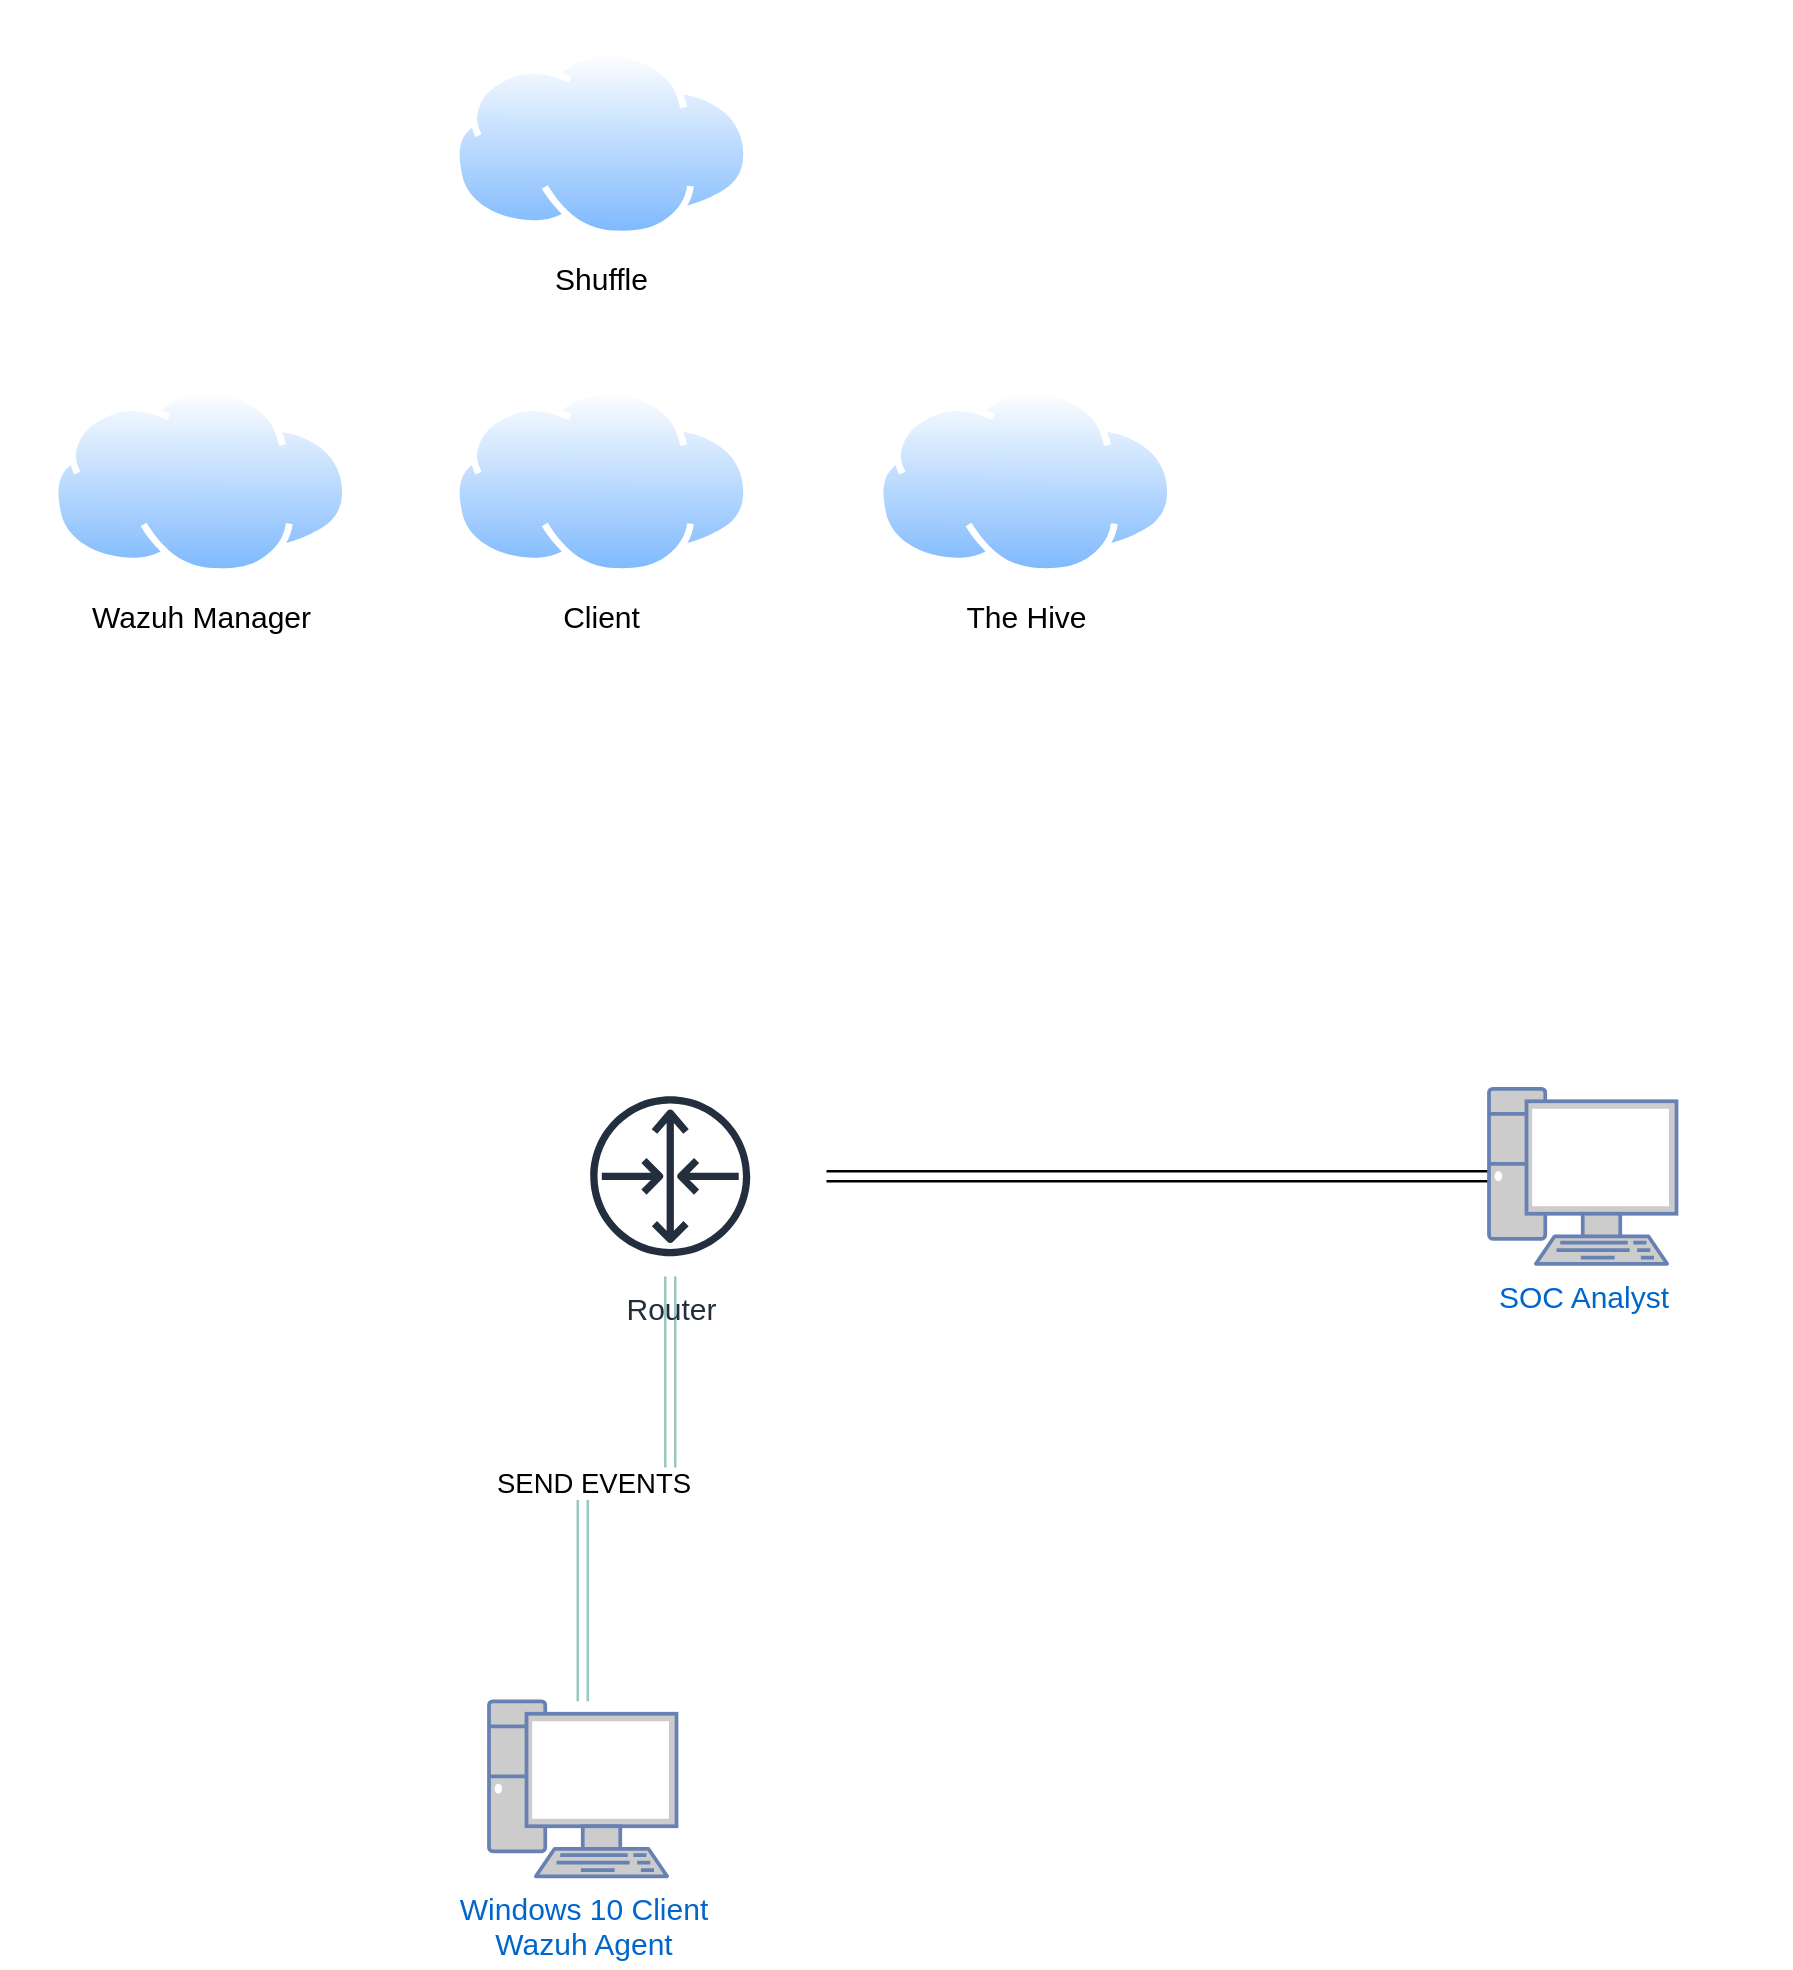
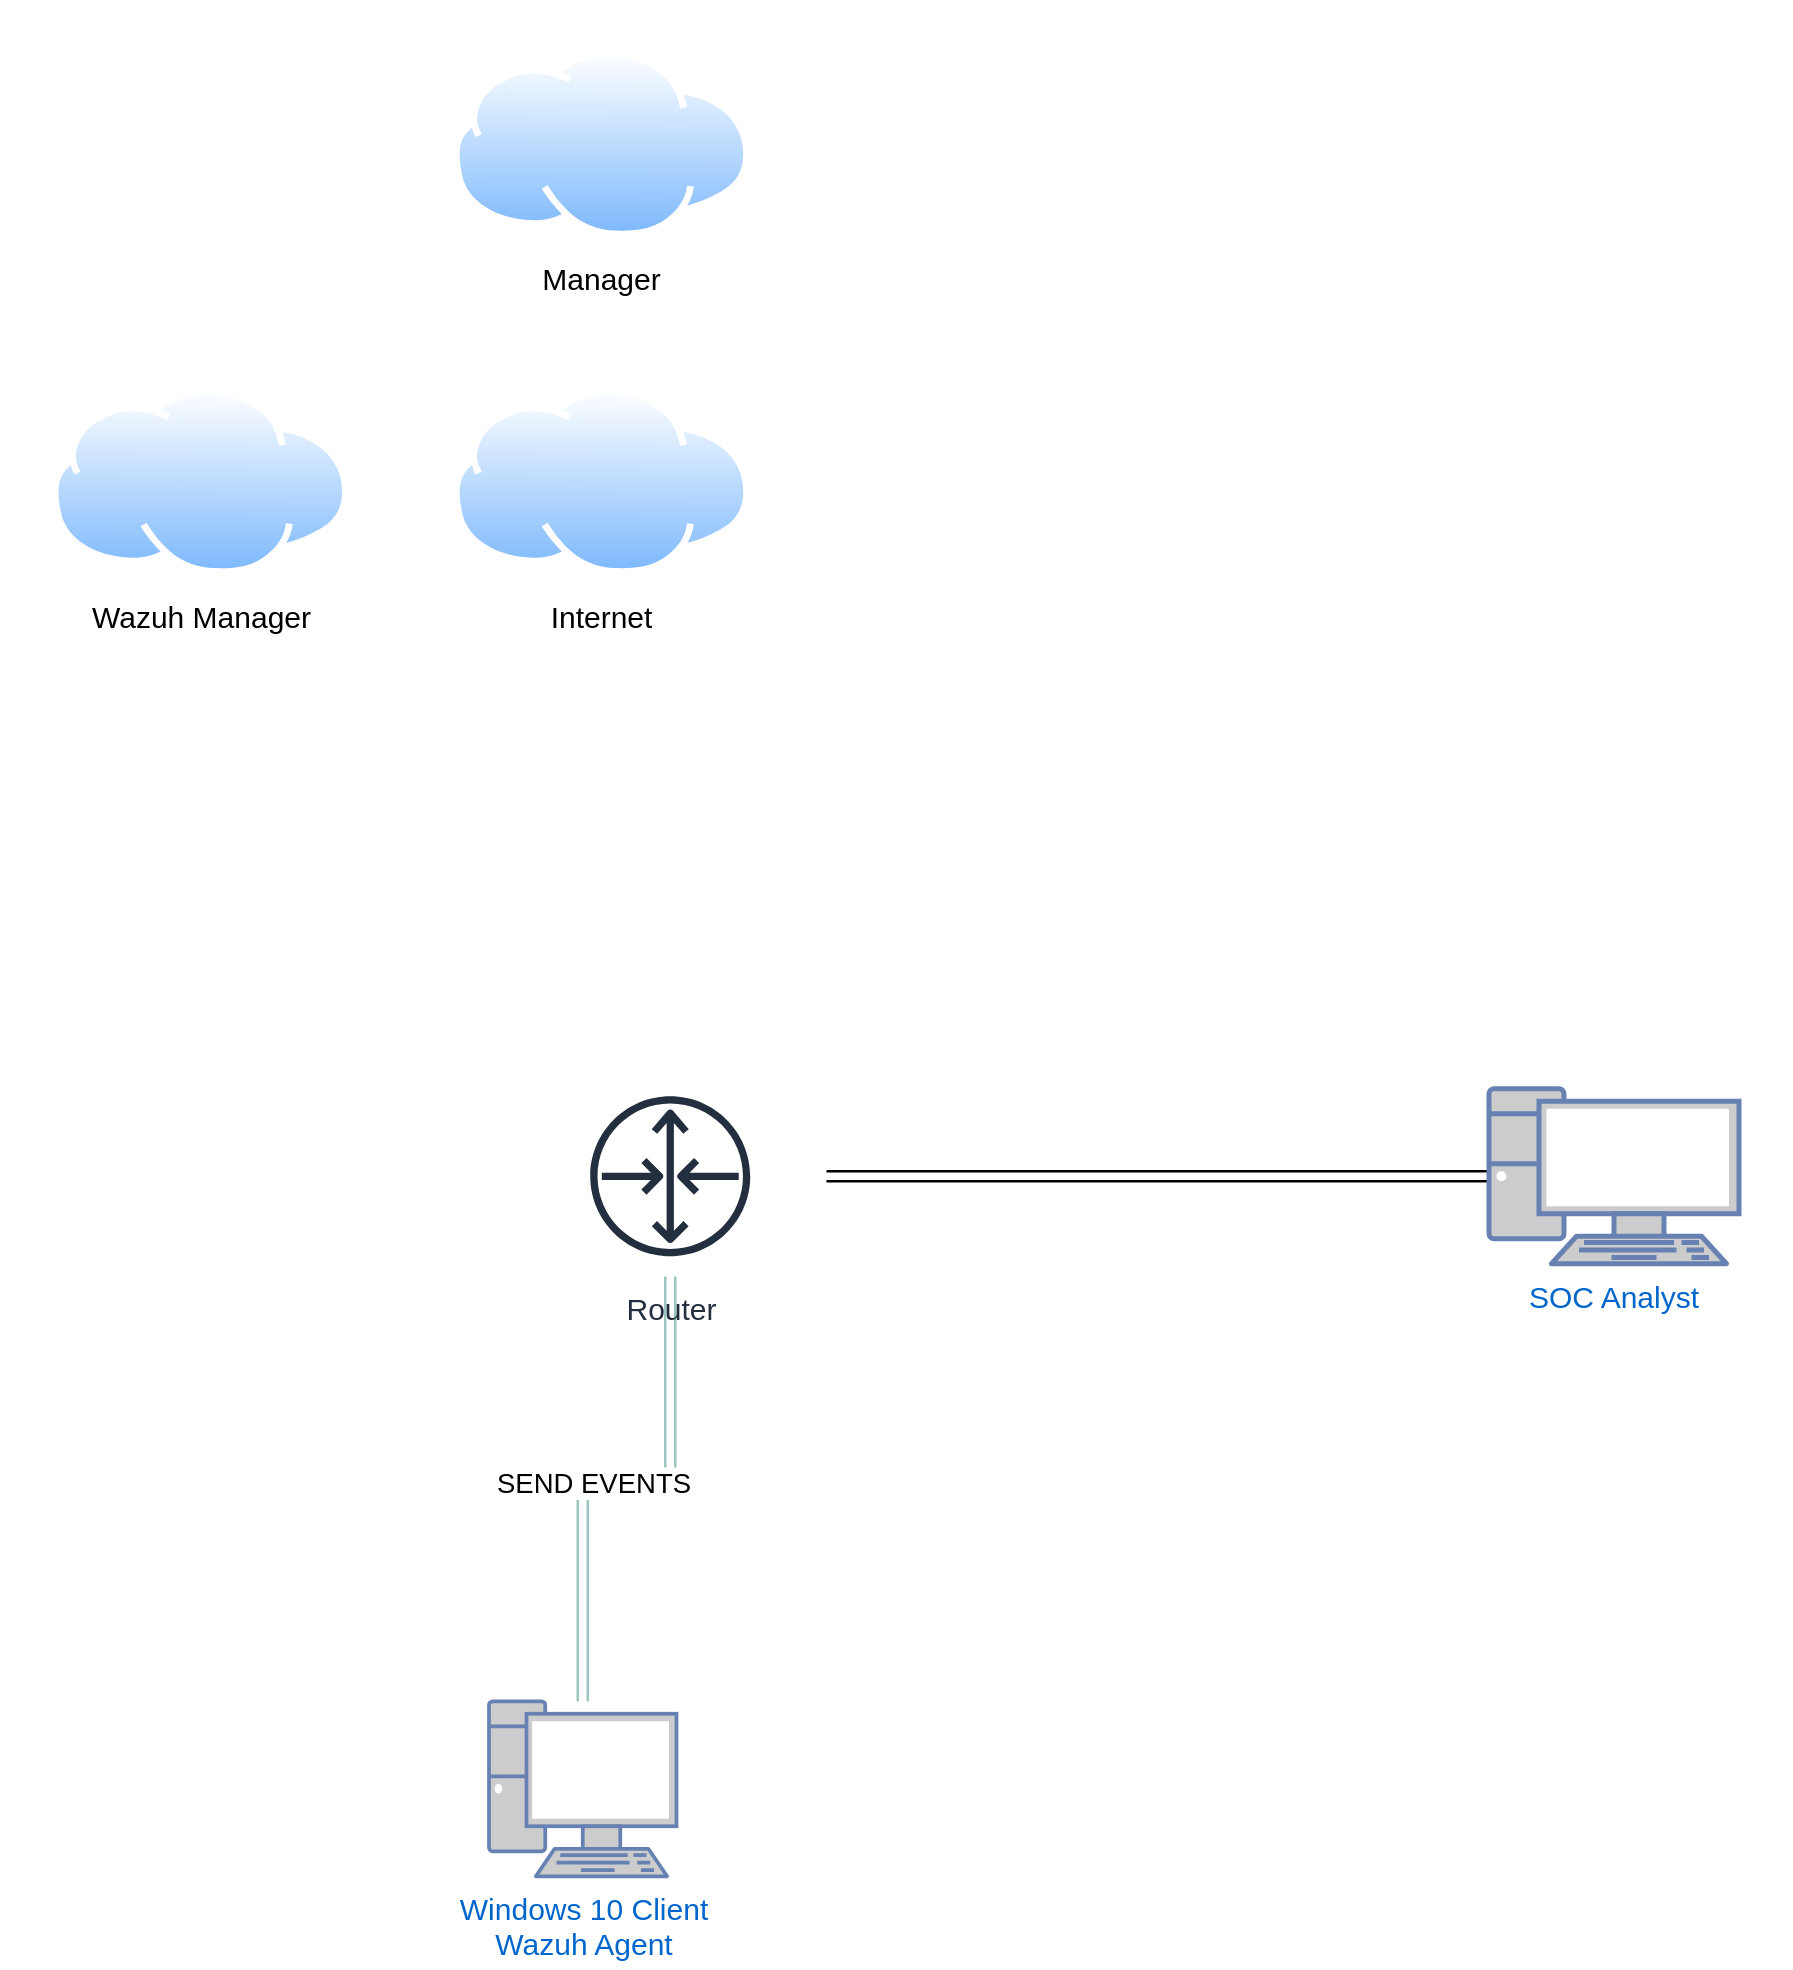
node "Shuffle": label "Shuffle" -> "Manager"
node "The Hive": removed
node "Client": label "Client" -> "Internet"
node "SOC Analyst": size 188x175 -> 250x175
